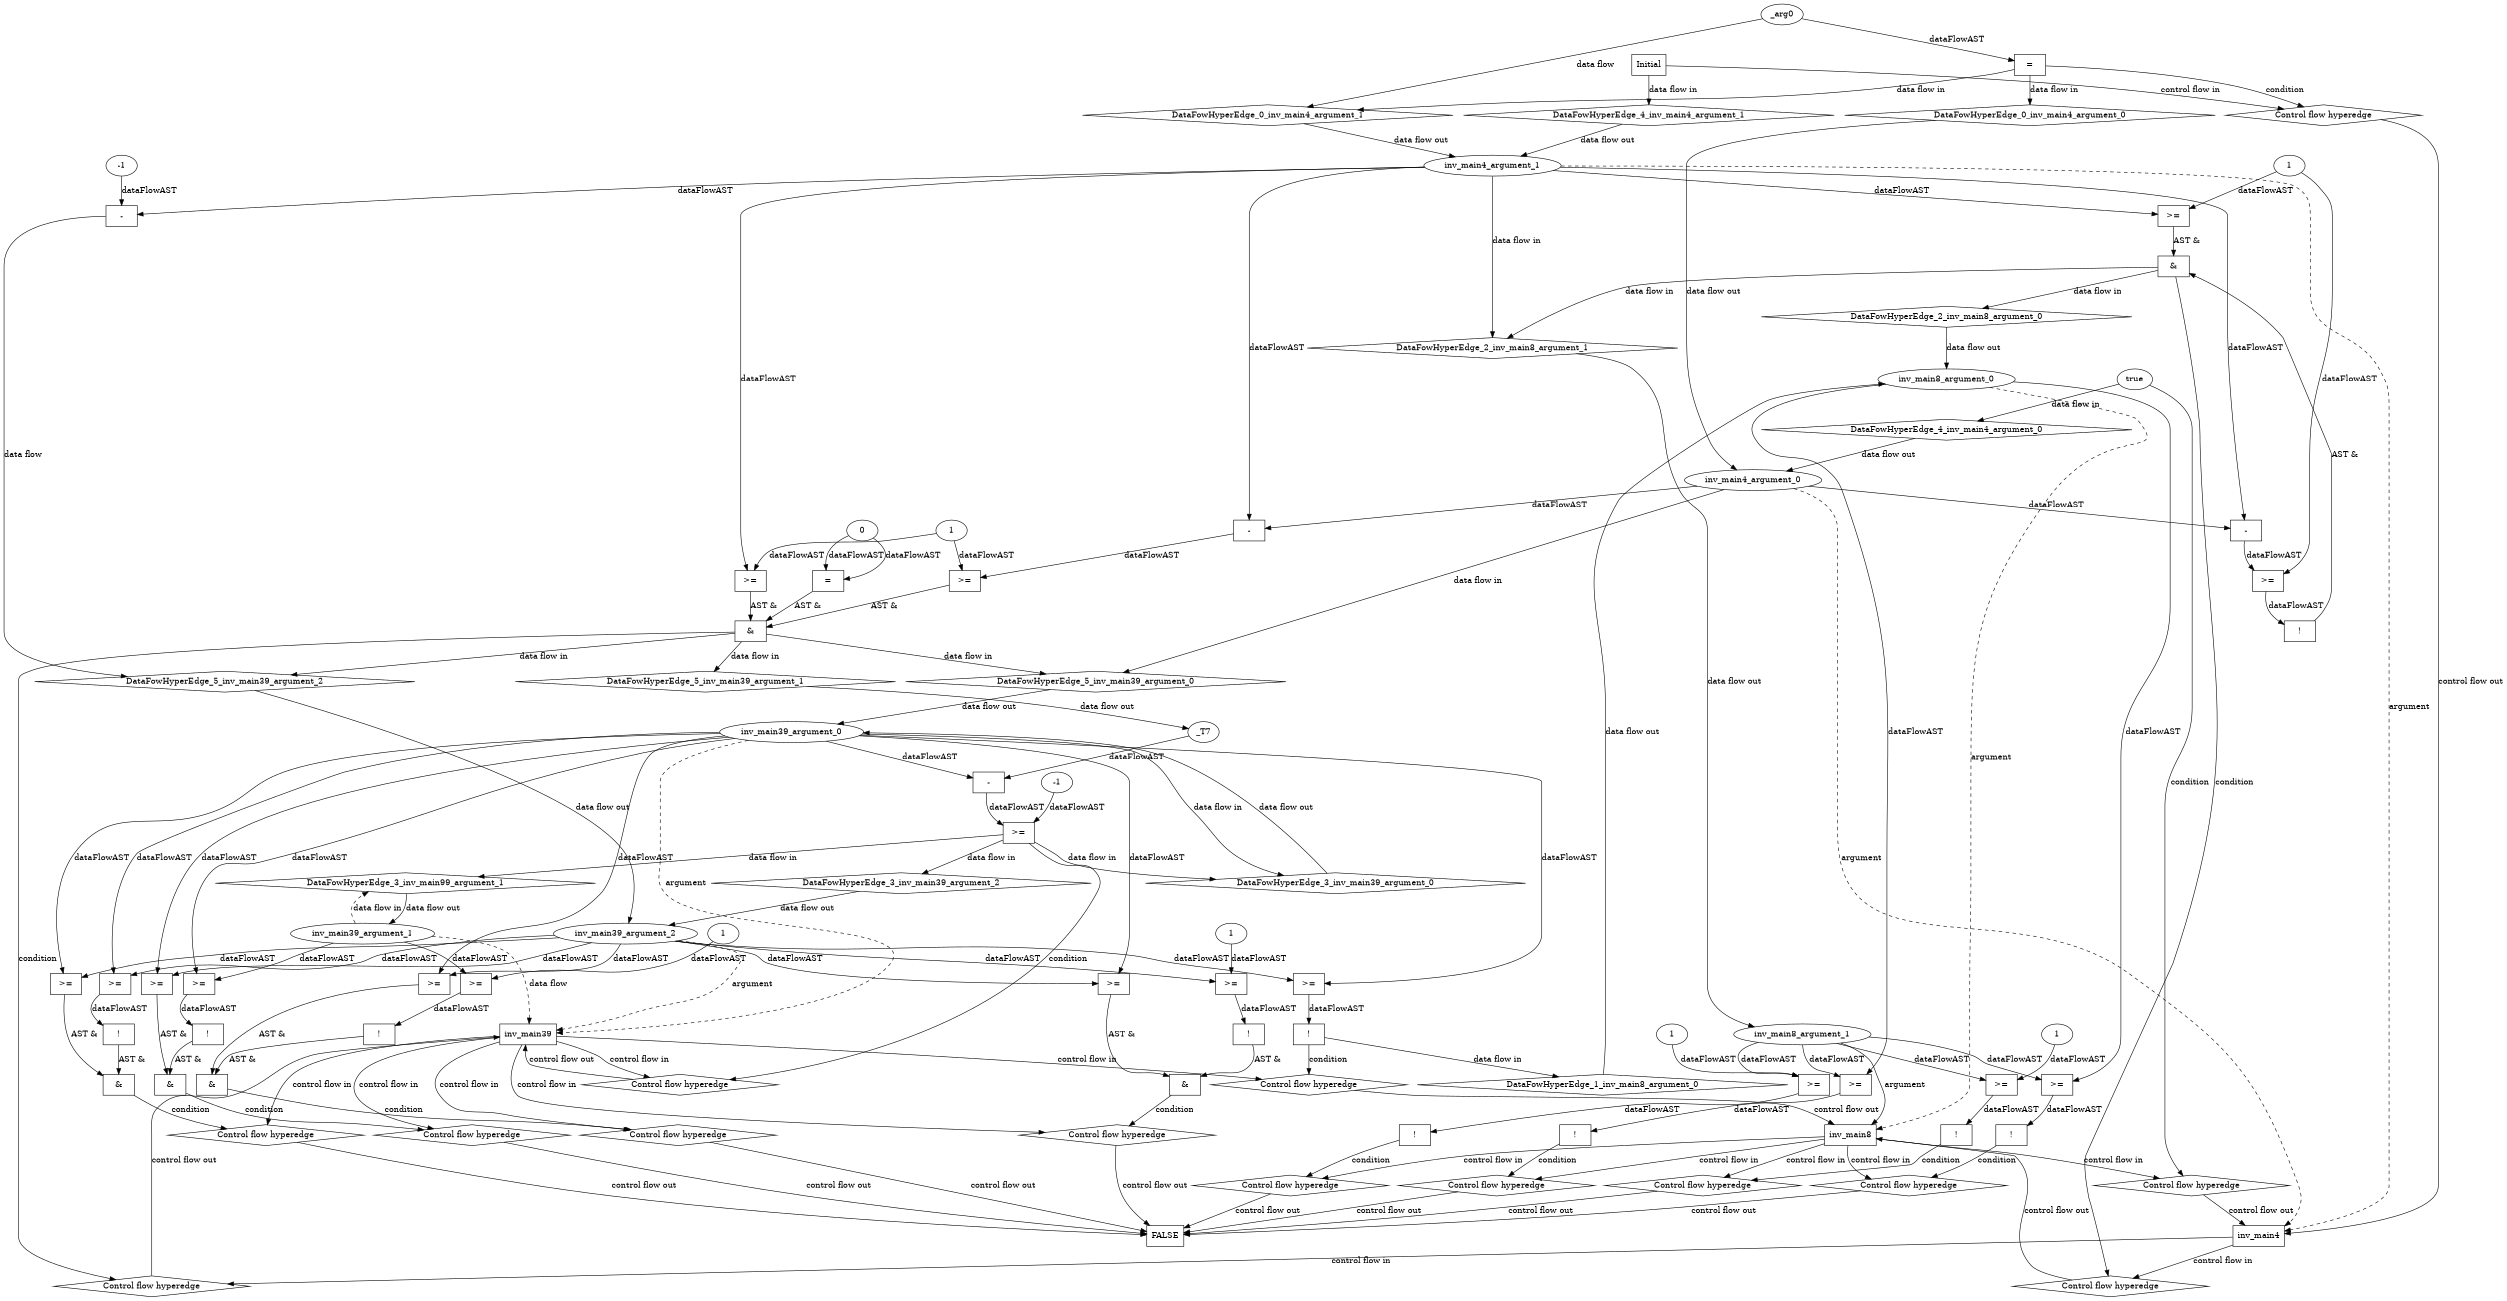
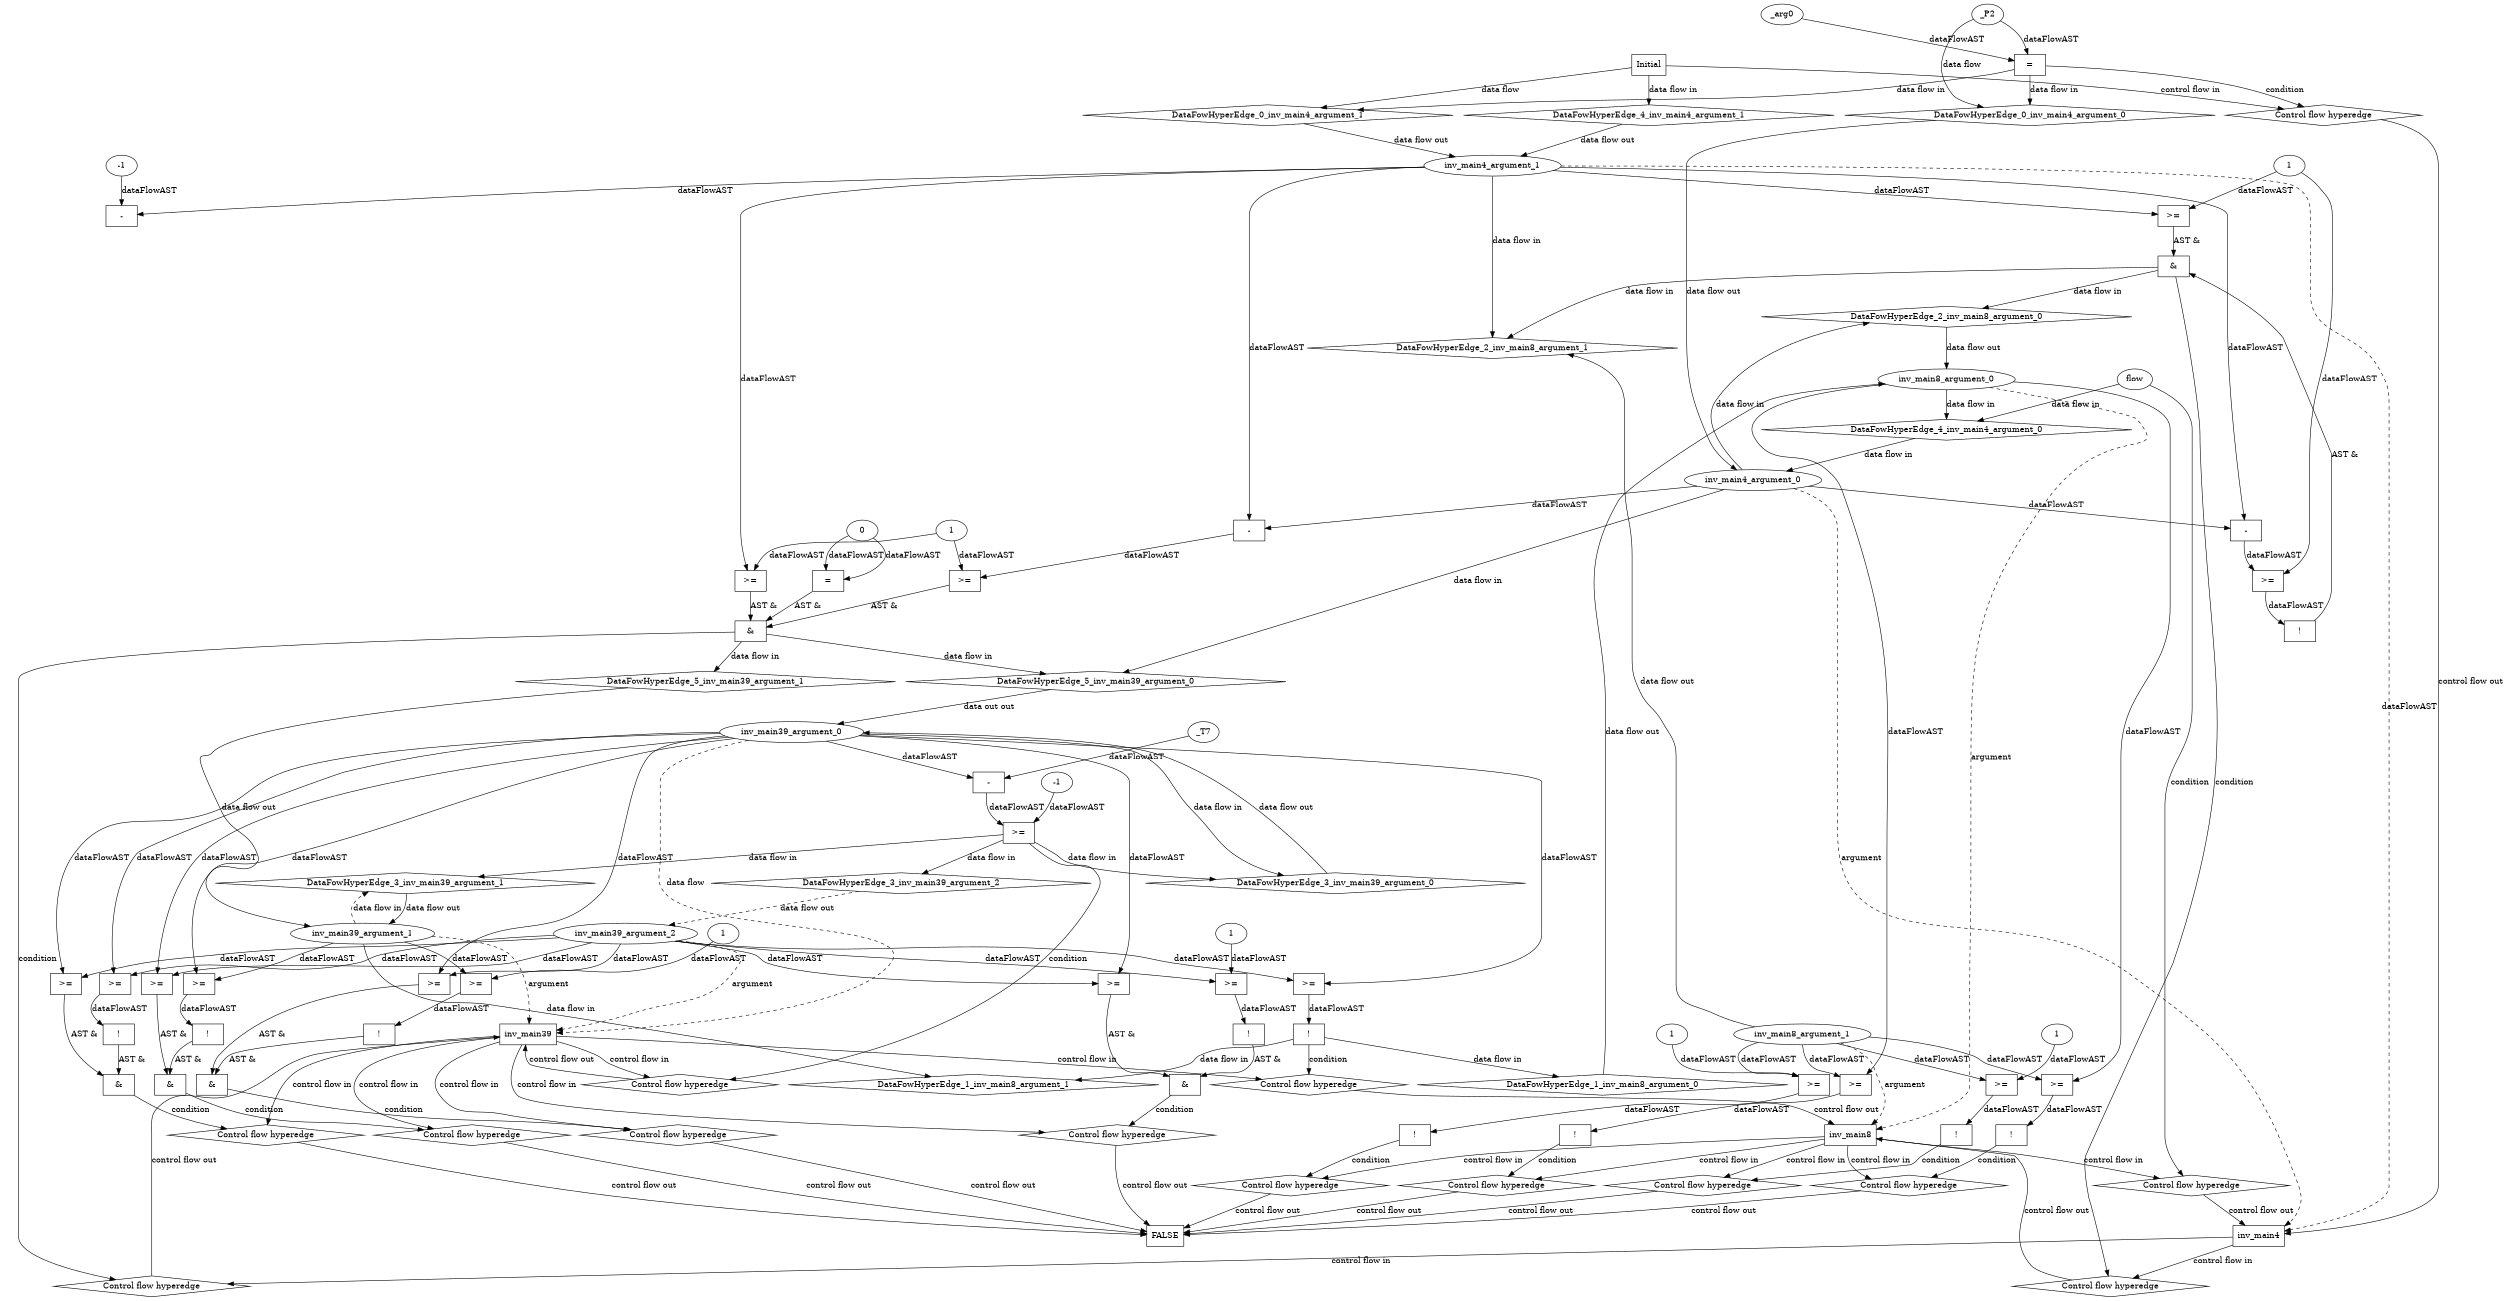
node "_P2": added
edge "_arg0" -> "DataFowHyperEdge_0_inv_main4_argument_1": now "Initial" -> "DataFowHyperEdge_0_inv_main4_argument_1"
edge "inv_main4_argument_0" -> "DataFowHyperEdge_2_inv_main8_argument_0": added, label "data flow in"
node "true": label "true" -> "flow"
edge "inv_main8_argument_0" -> "DataFowHyperEdge_4_inv_main4_argument_0": added, label "data flow in"
edge "DataFowHyperEdge_4_inv_main4_argument_0" -> "inv_main4_argument_0": label "data flow out" -> "data flow in"
edge "DataFowHyperEdge_2_inv_main8_argument_1" -> "inv_main8_argument_1": reversed
node "DataFowHyperEdge_5_inv_main39_argument_2": removed
edge "DataFowHyperEdge_5_inv_main39_argument_1" -> "_T7": now "DataFowHyperEdge_5_inv_main39_argument_1" -> "inv_main39_argument_1"
edge "DataFowHyperEdge_5_inv_main39_argument_0" -> "inv_main39_argument_0": label "data flow out" -> "data out out"
edge "inv_main4_argument_1" -> "inv_main4": label "argument" -> "dataFlowAST"
node "DataFowHyperEdge_3_inv_main99_argument_1": label "DataFowHyperEdge_3_inv_main99_argument_1" -> "DataFowHyperEdge_3_inv_main39_argument_1"
edge "inv_main39_argument_0" -> "inv_main39": label "argument" -> "data flow"
edge "DataFowHyperEdge_3_inv_main39_argument_2" -> "inv_main39_argument_2": style solid -> dashed
edge "inv_main39_argument_1" -> "inv_main39": label "data flow" -> "argument"
edge "inv_main8_argument_1" -> "inv_main8": style solid -> dashed
node "DataFowHyperEdge_1_inv_main8_argument_1": added
